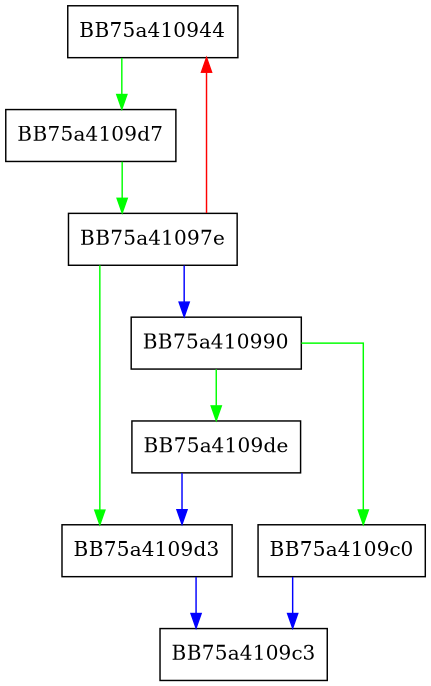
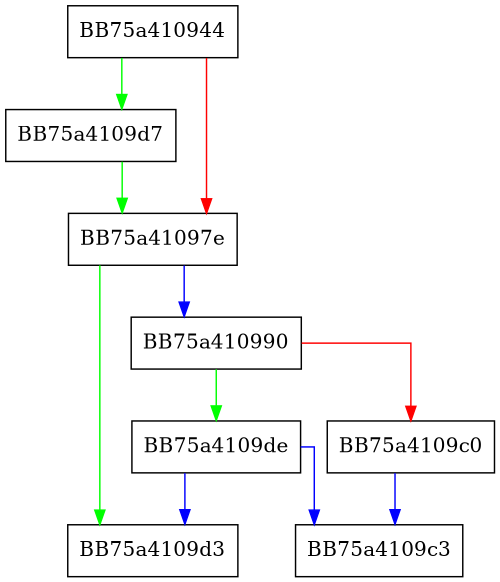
edge "BB75a41097e" -> "BB75a410944": reversed
edge "BB75a410990" -> "BB75a4109c0": color green -> red
edge "BB75a4109d3" -> "BB75a4109c3": now "BB75a4109de" -> "BB75a4109c3"
